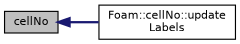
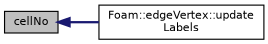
node "Foam::cellNo::update Labels": label "Foam::cellNo::update Labels" -> "Foam::edgeVertex::update Labels"
